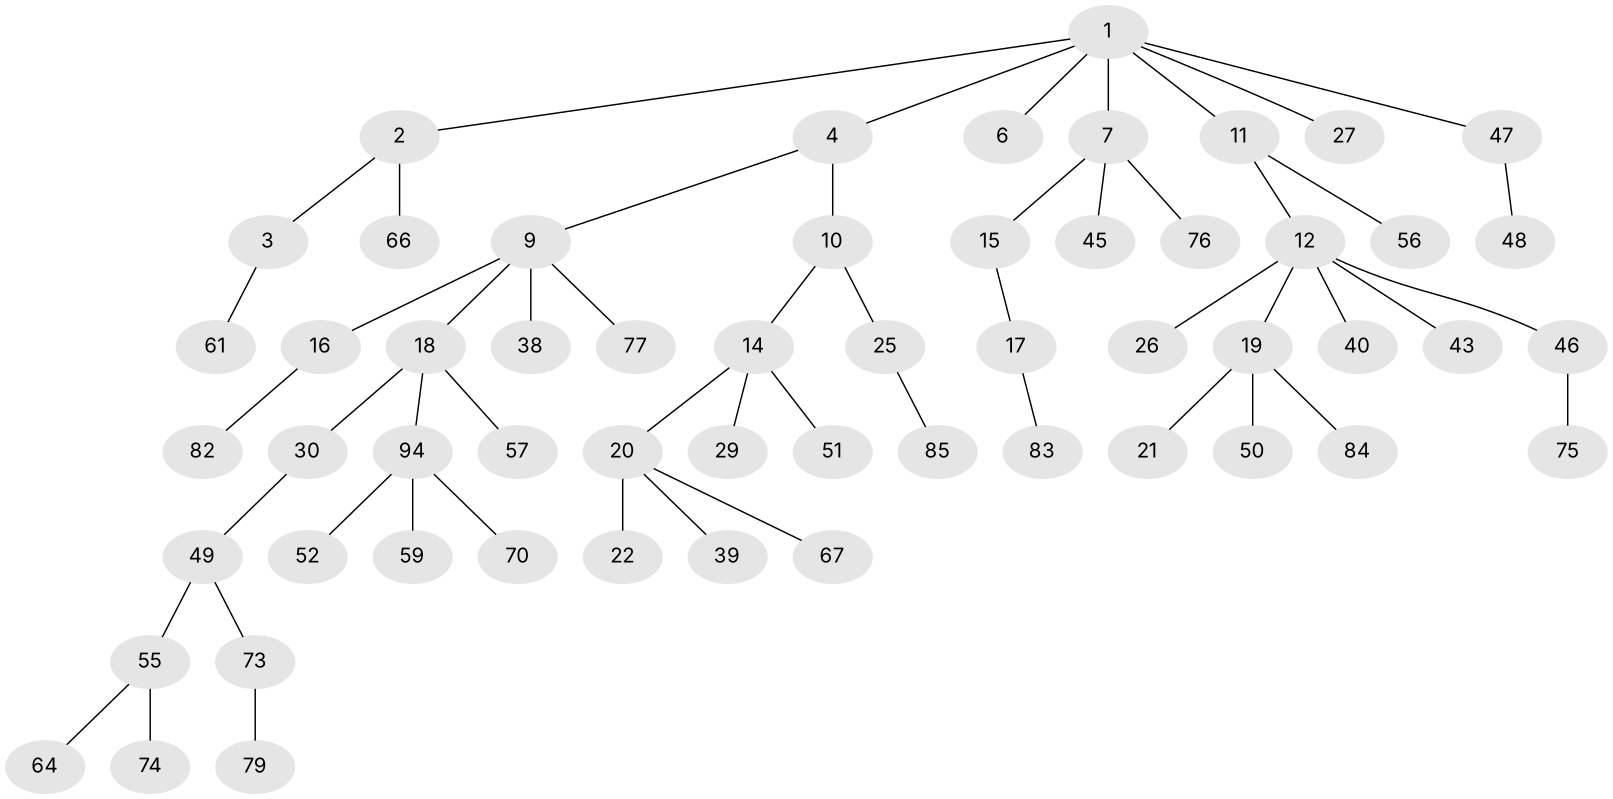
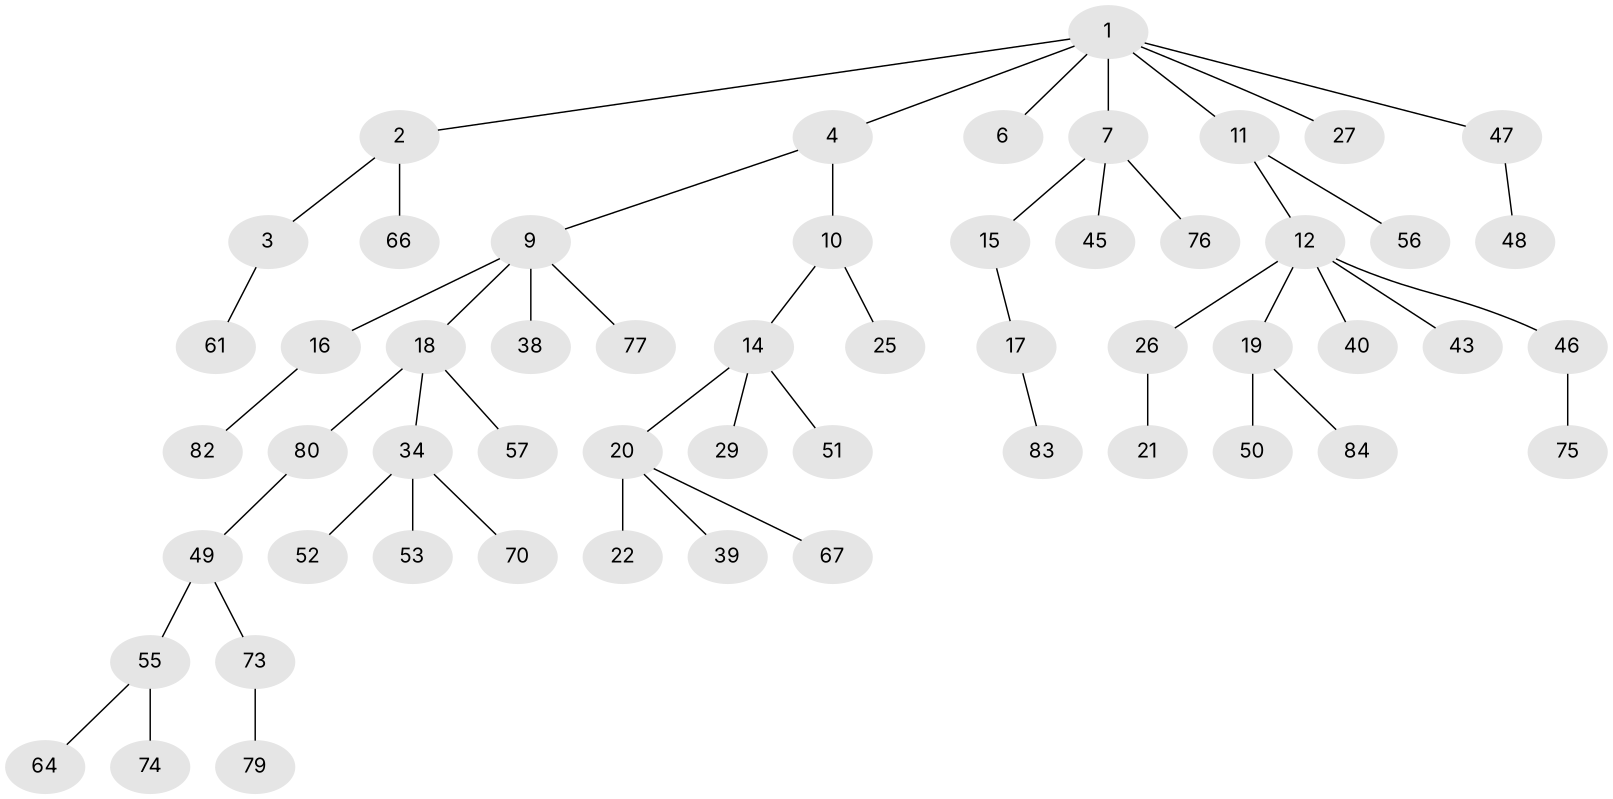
edge "19" -- "21": now "26" -- "21"
node "30": label "30" -> "80"
node "94": label "94" -> "34"
node "85": removed
node "59": label "59" -> "53"
